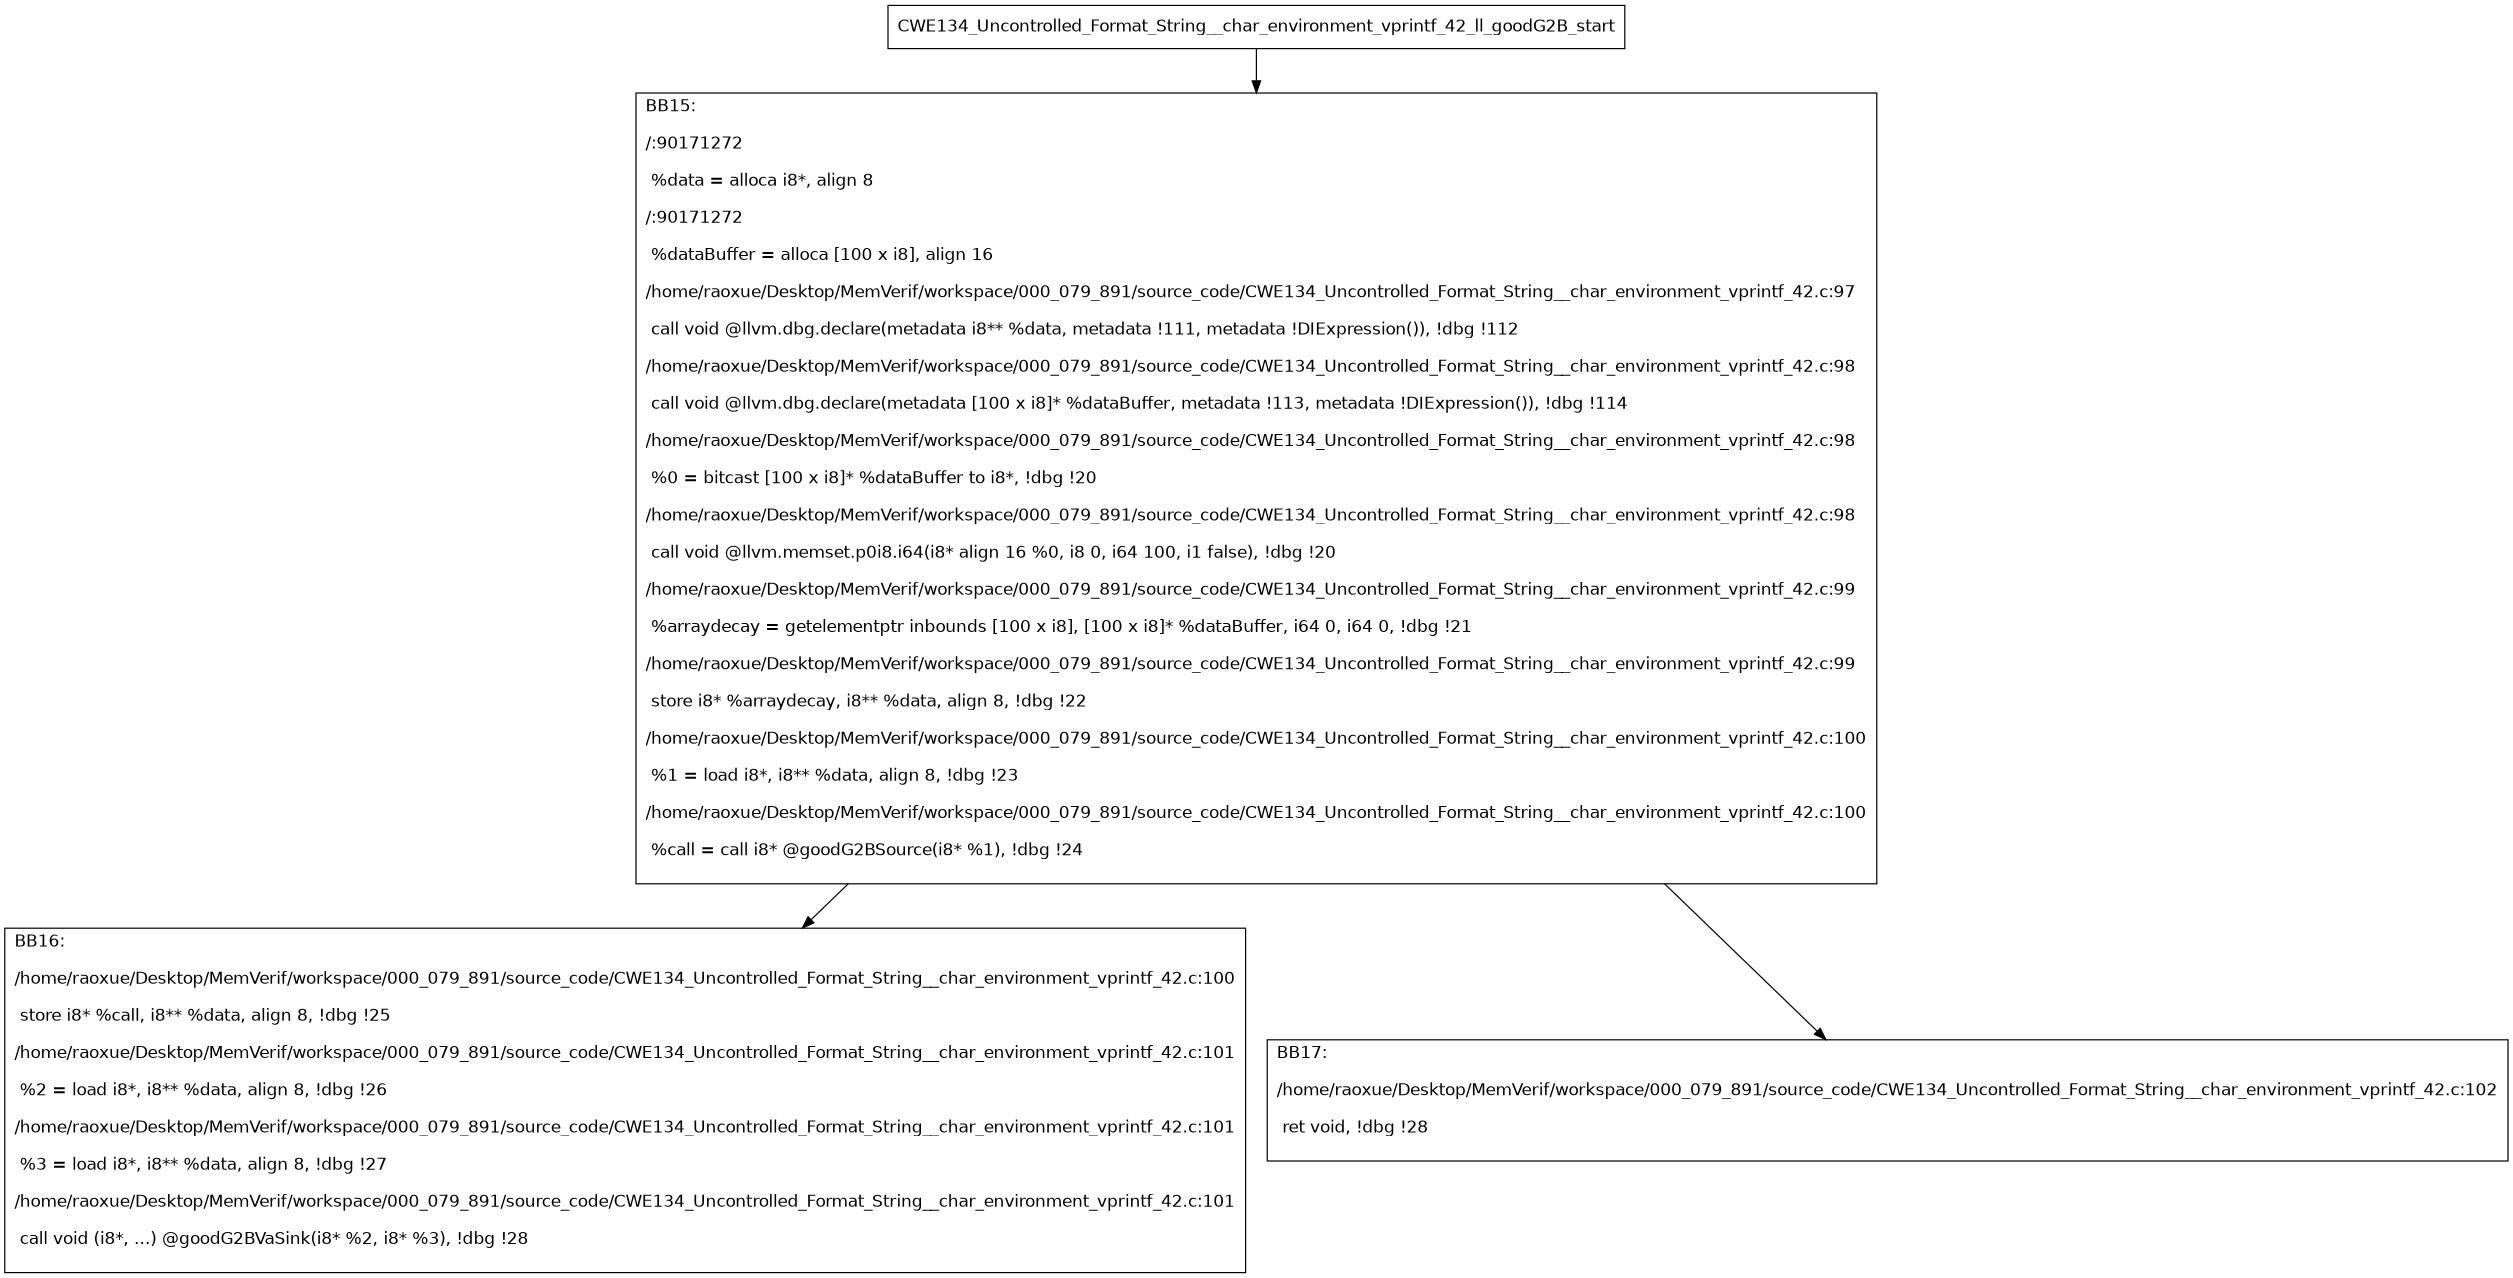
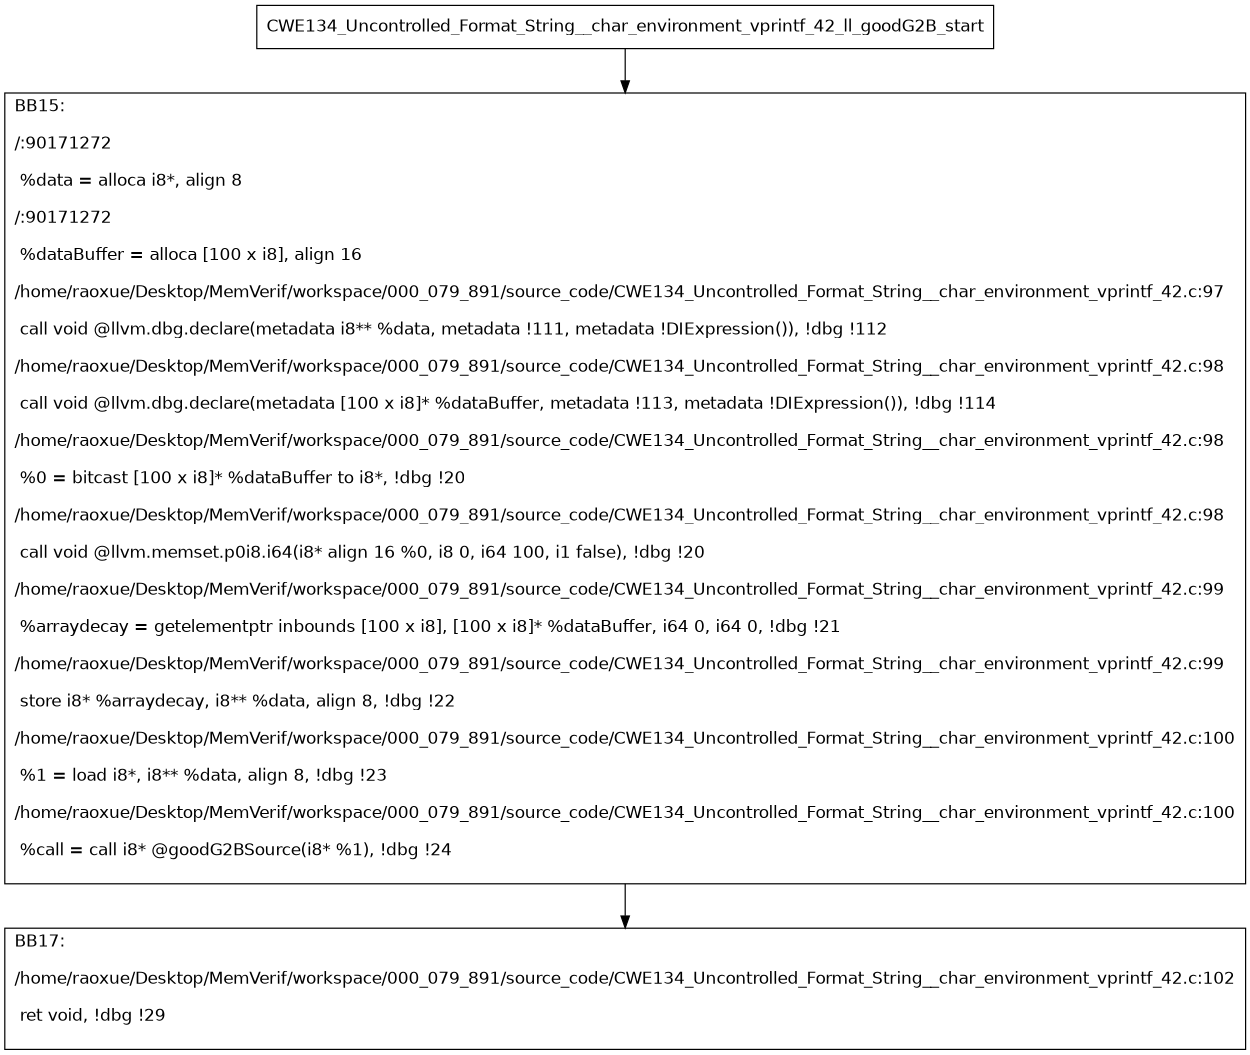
node "BB16:": removed
node "BB17:": text "ret void, !dbg !28" -> "ret void, !dbg !29"
